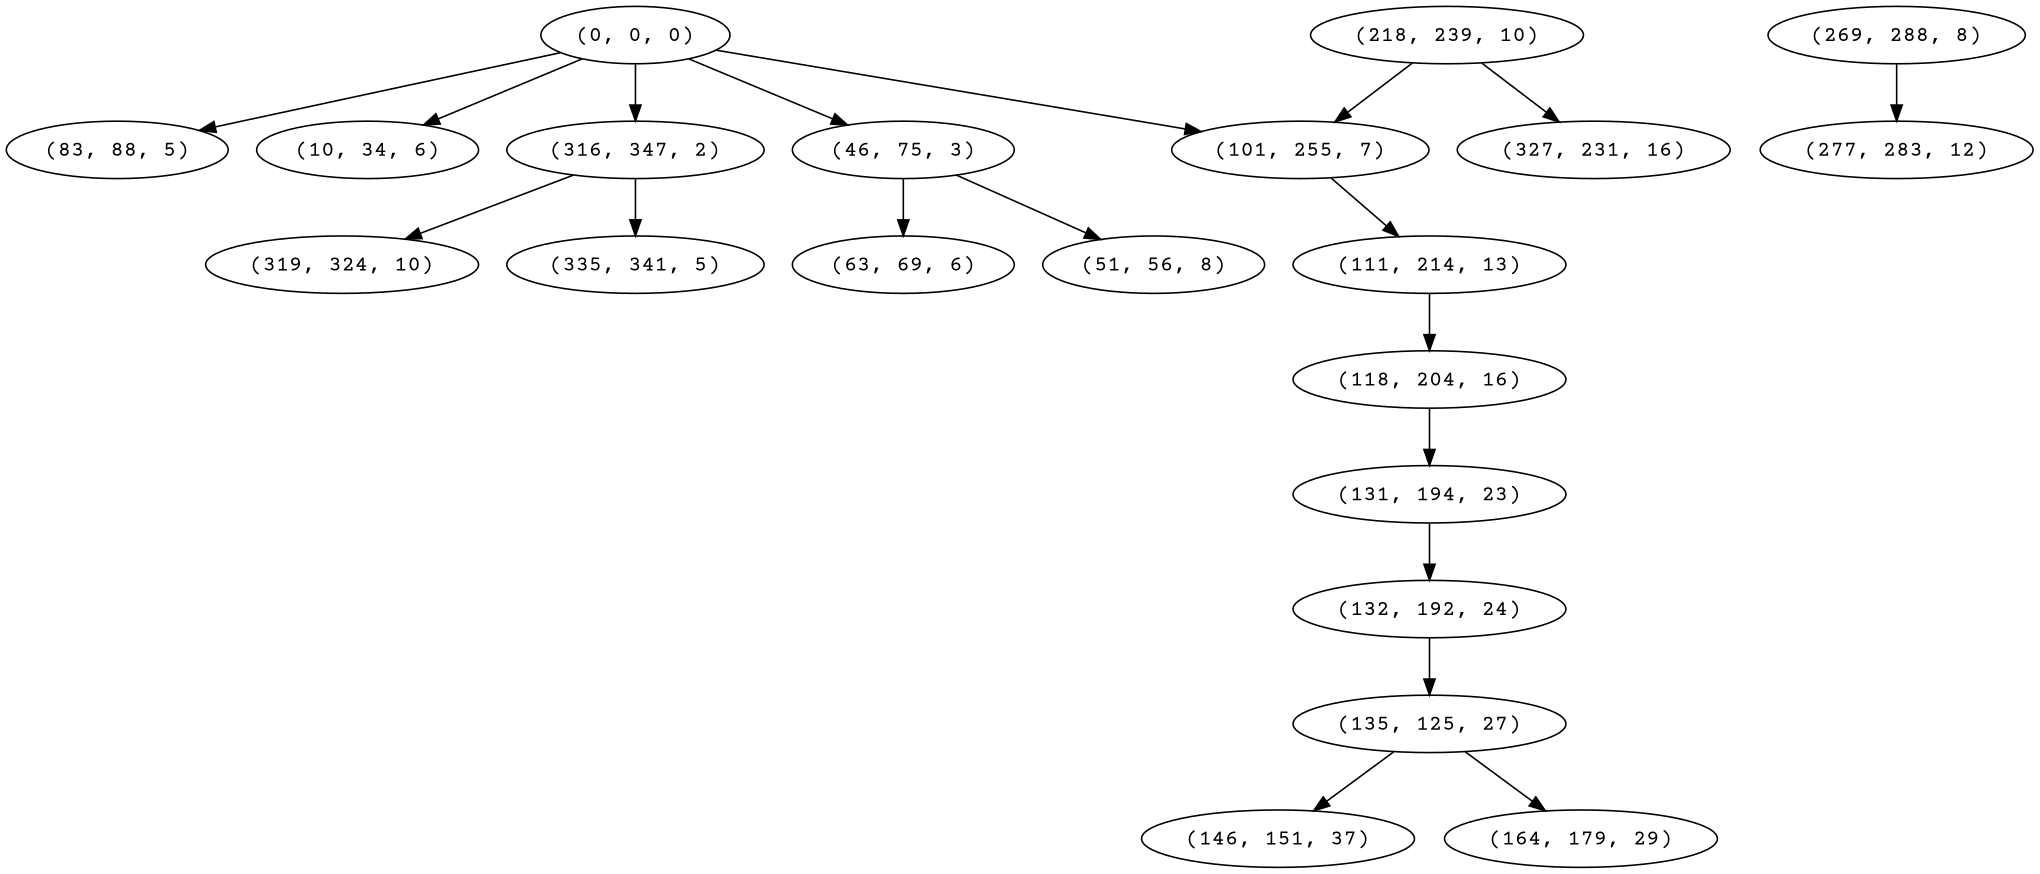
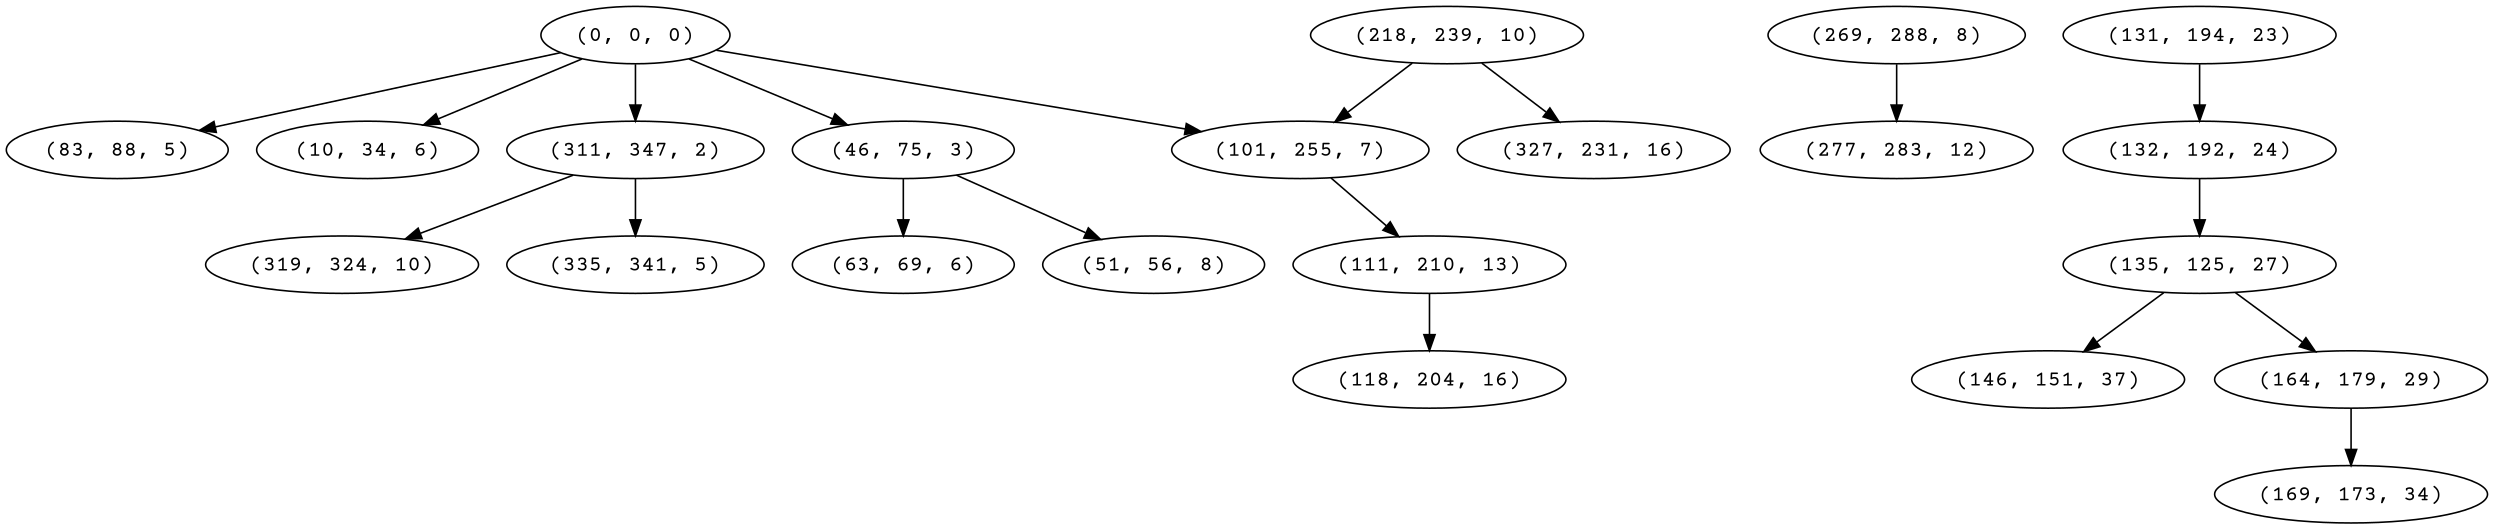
node "(316, 347, 2)": label "(316, 347, 2)" -> "(311, 347, 2)"
node "(111, 214, 13)": label "(111, 214, 13)" -> "(111, 210, 13)"
edge "(118, 204, 16)" -> "(131, 194, 23)": removed
node "(169, 173, 34)": added
